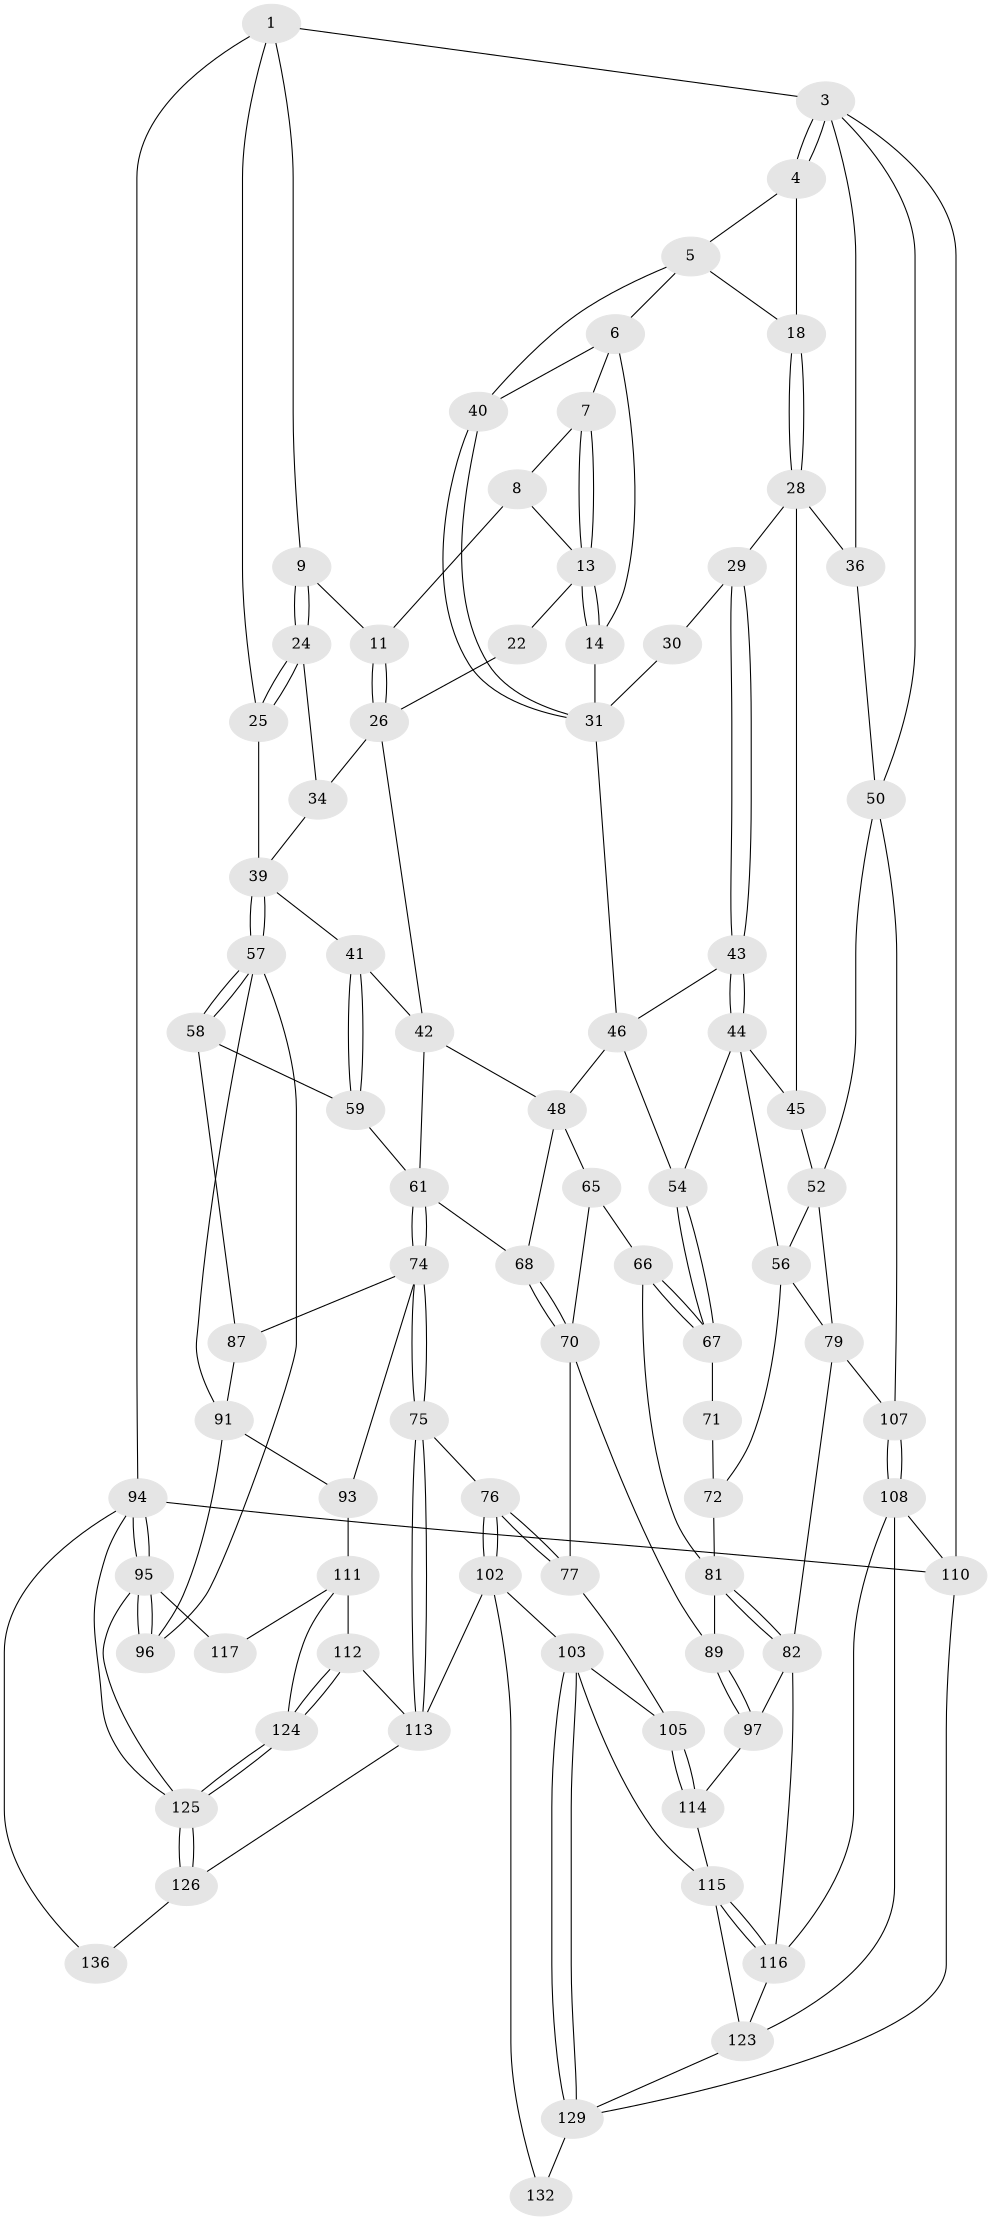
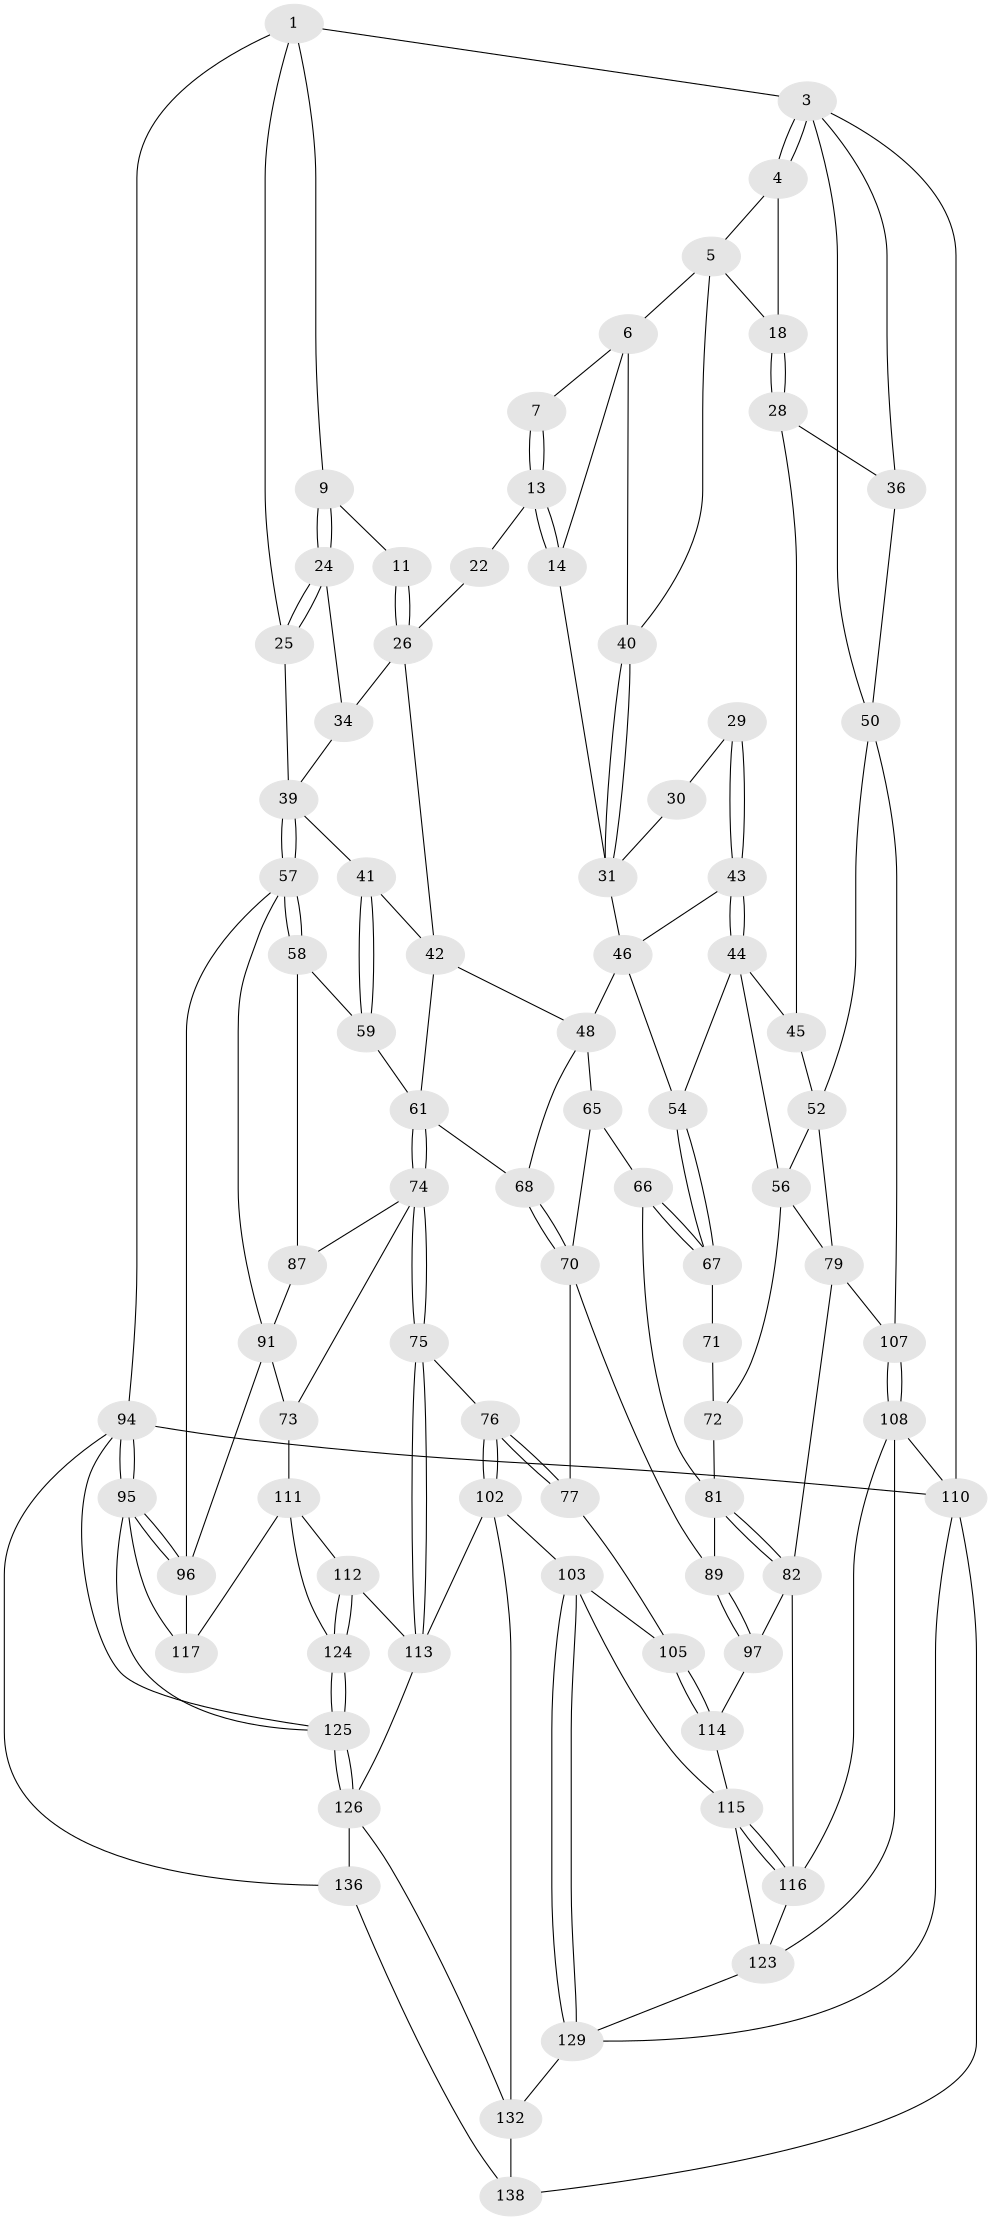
node "8": removed
edge "28" -- "29": removed
node "93": label "93" -> "73"
edge "96" -- "117": added
edge "126" -- "132": added
node "138": added
